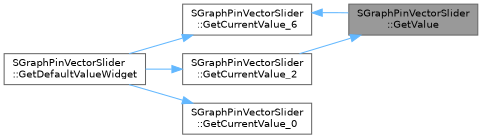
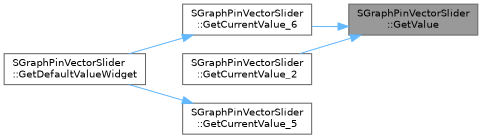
edge "SGraphPinVectorSlider ::GetValue" -> "SGraphPinVectorSlider ::GetCurrentValue_6": reversed
edge "SGraphPinVectorSlider ::GetDefaultValueWidget" -> "SGraphPinVectorSlider ::GetCurrentValue_2": removed
node "SGraphPinVectorSlider ::GetCurrentValue_0": label "SGraphPinVectorSlider ::GetCurrentValue_0" -> "SGraphPinVectorSlider ::GetCurrentValue_5"
